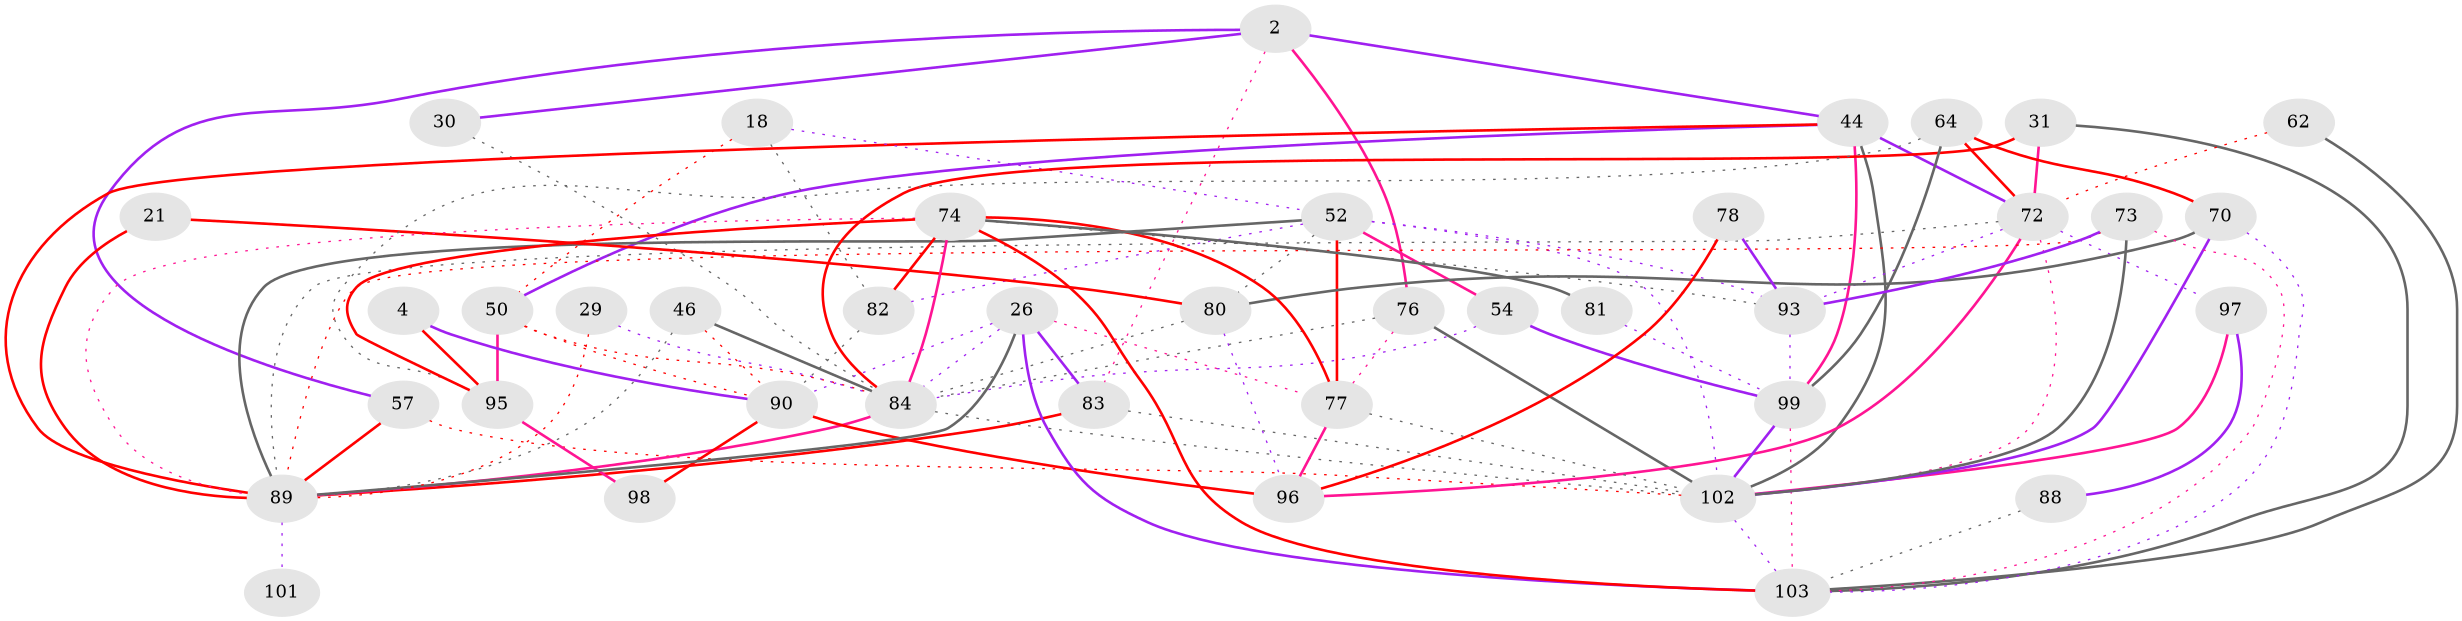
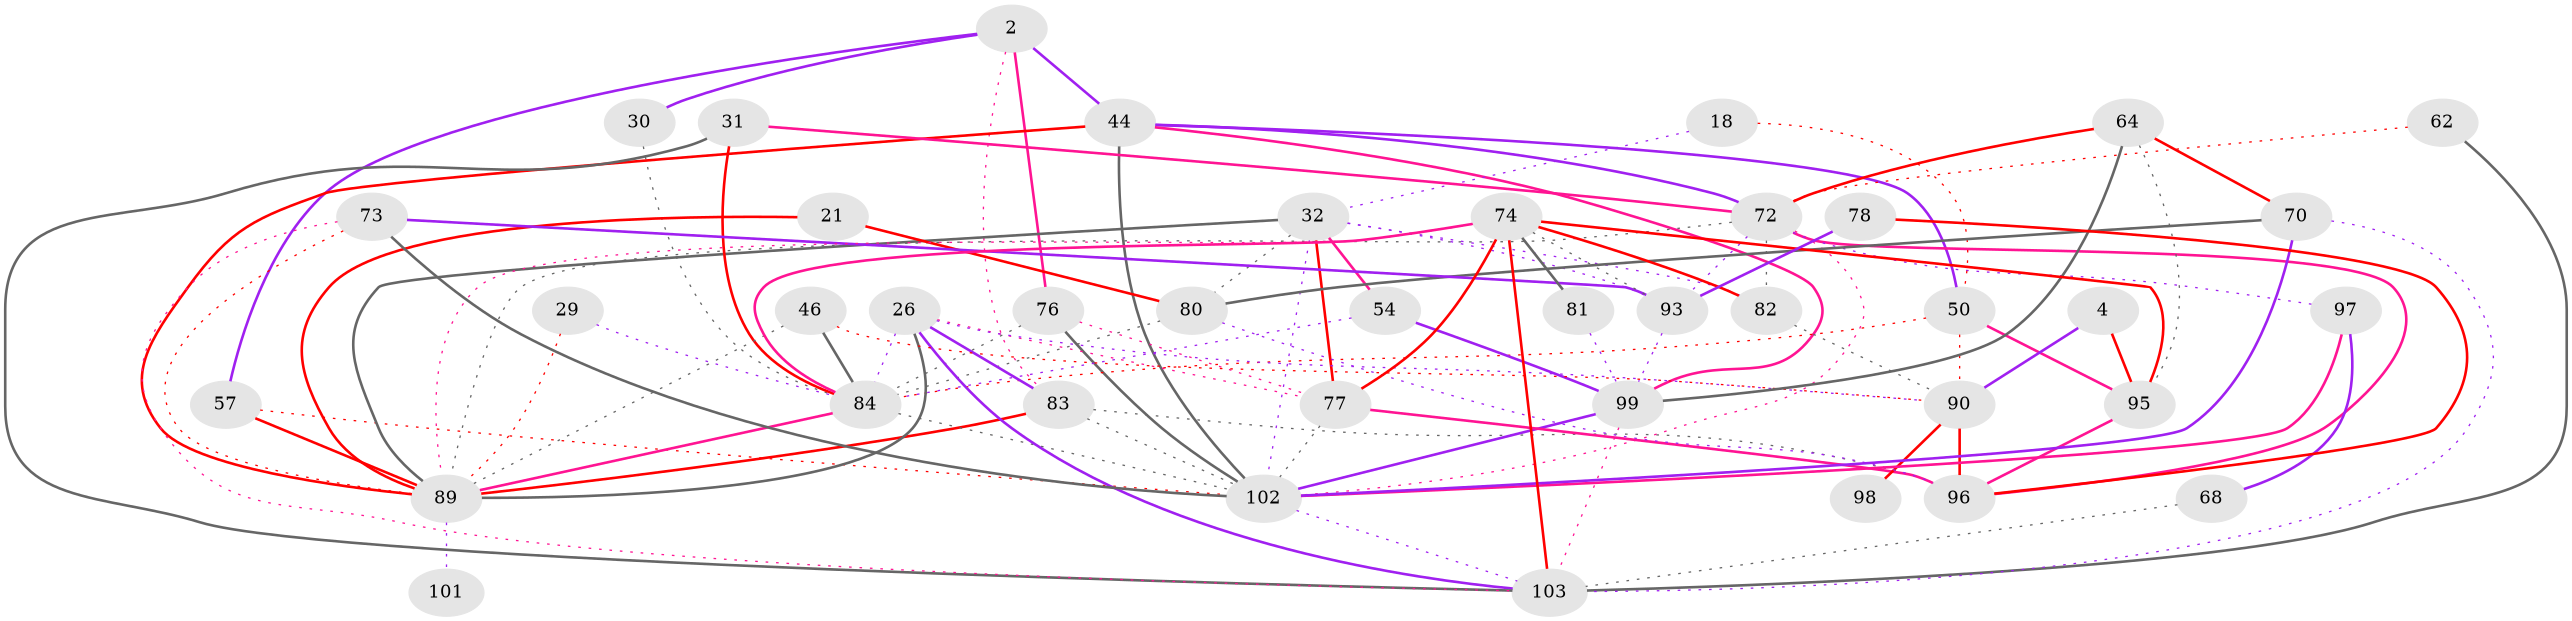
edge "18" -- "82": now "72" -- "82"
node "52": label "52" -> "32"
edge "83" -- "96": added
edge "95" -- "98": now "95" -- "96"
node "88": label "88" -> "68"
